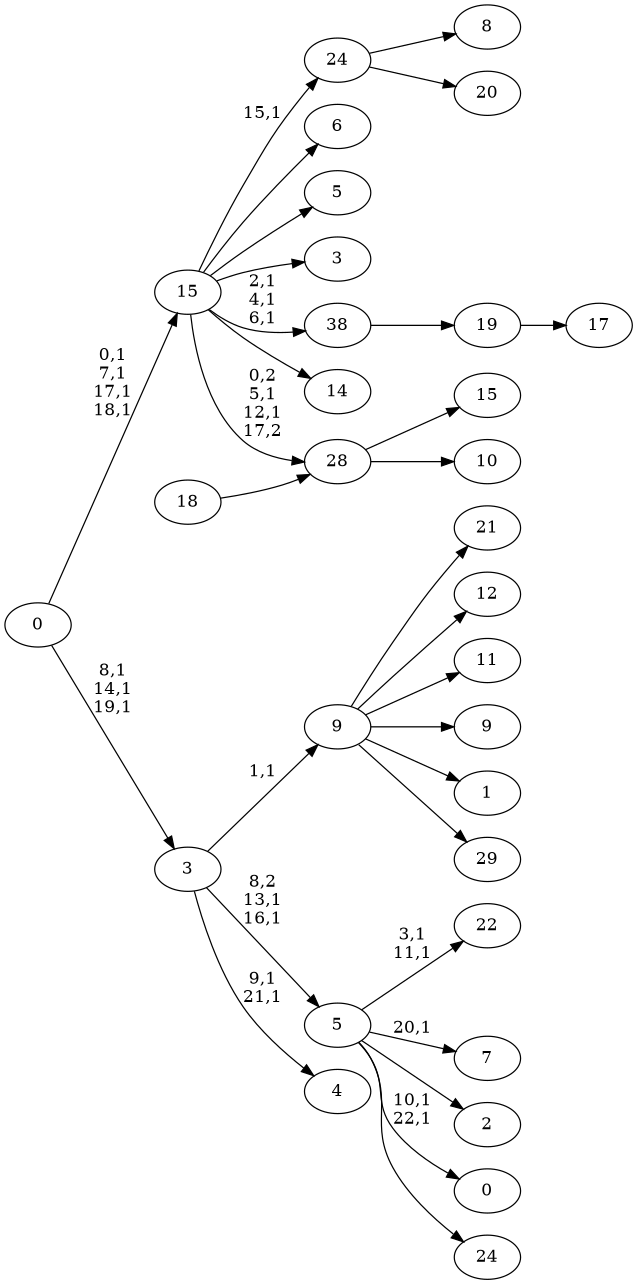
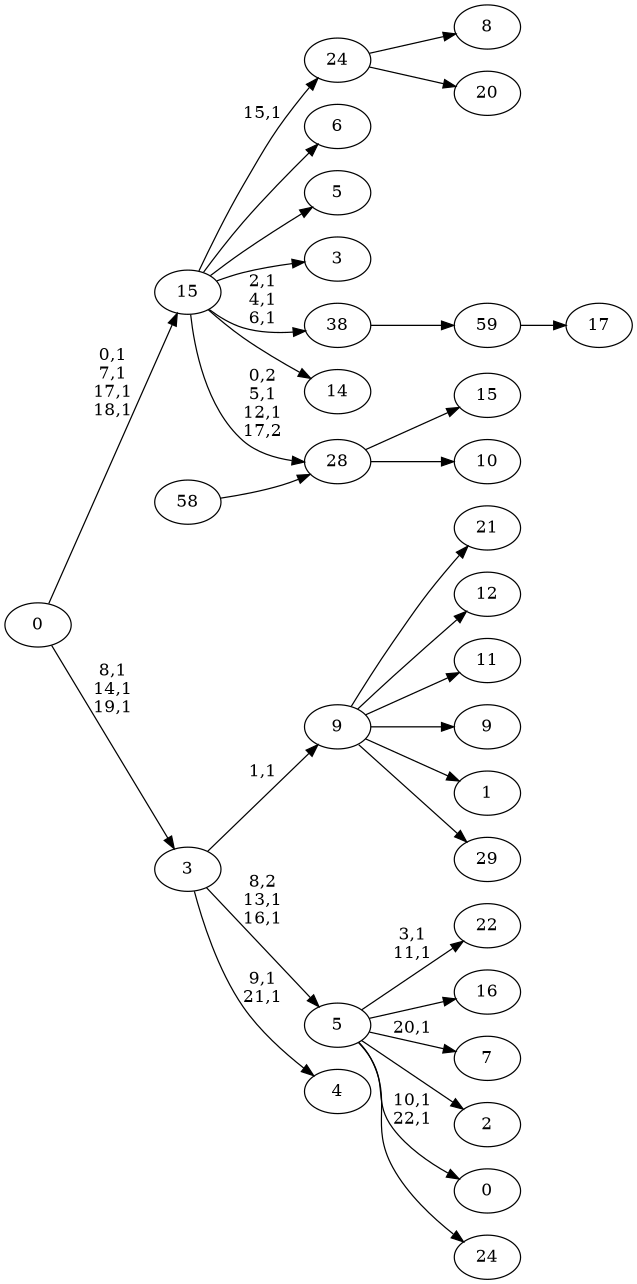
node "19": label "19" -> "59"
node "18": label "18" -> "58"
node "16": added
